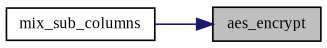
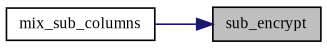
node "aes_encrypt": label "aes_encrypt" -> "sub_encrypt"
